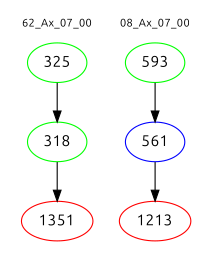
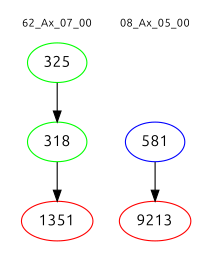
cluster "08_Ax_07_00": label "08_Ax_07_00" -> "08_Ax_05_00"
node "593": removed
node "561": label "561" -> "581"
node "1213": label "1213" -> "9213"
